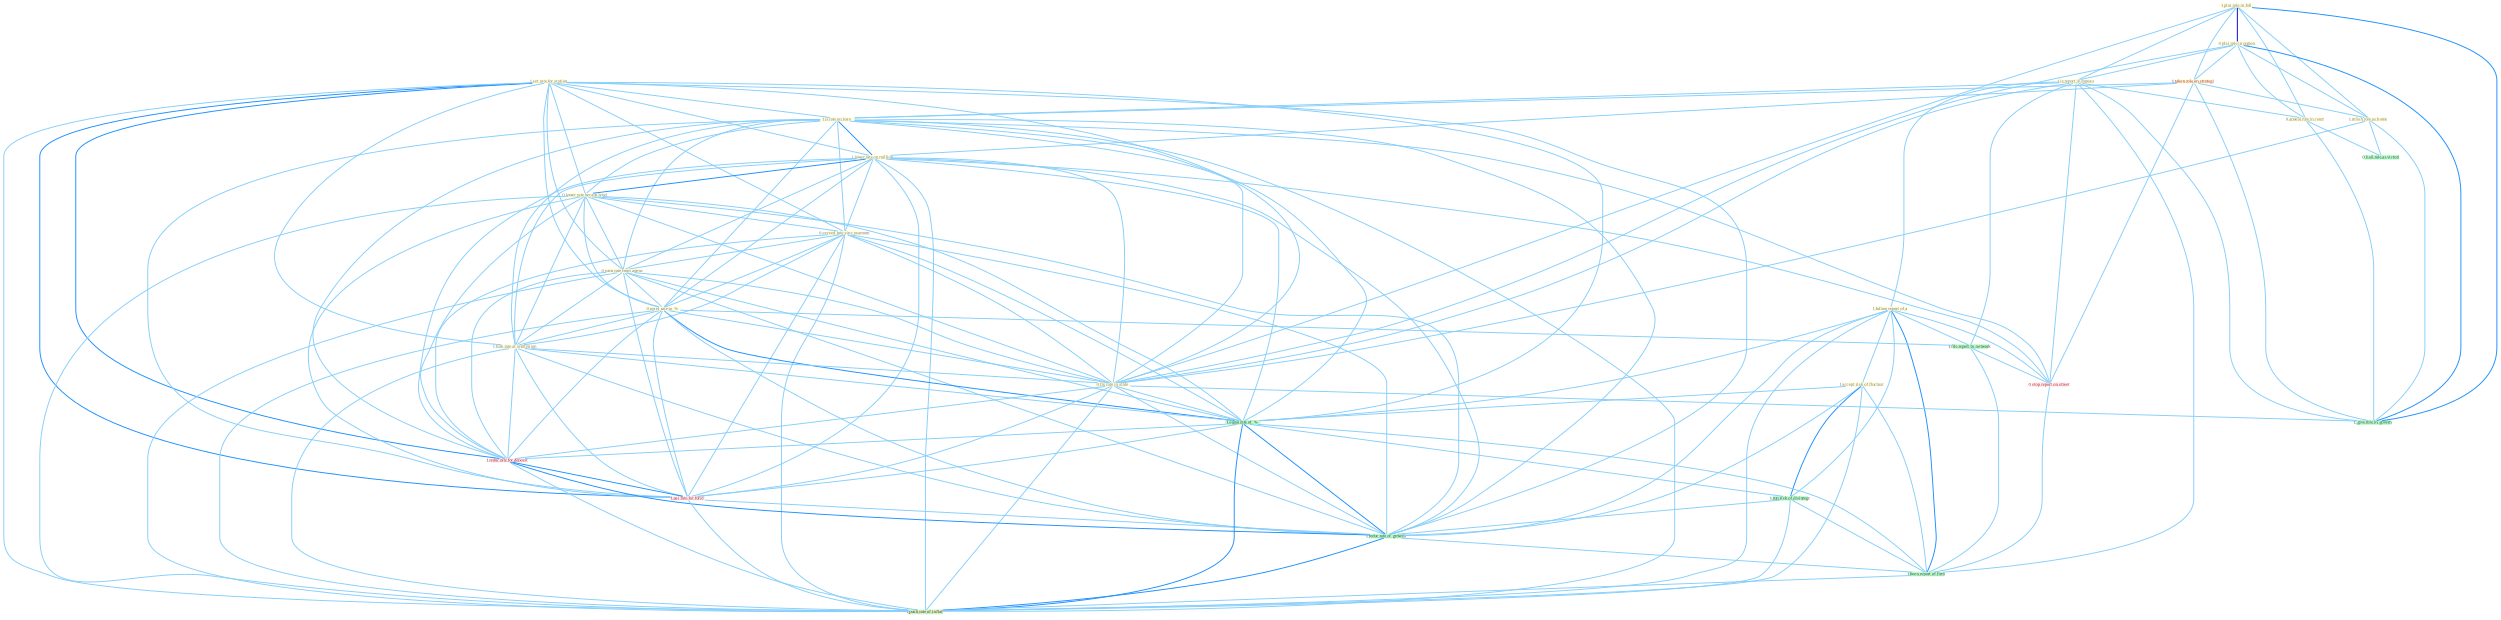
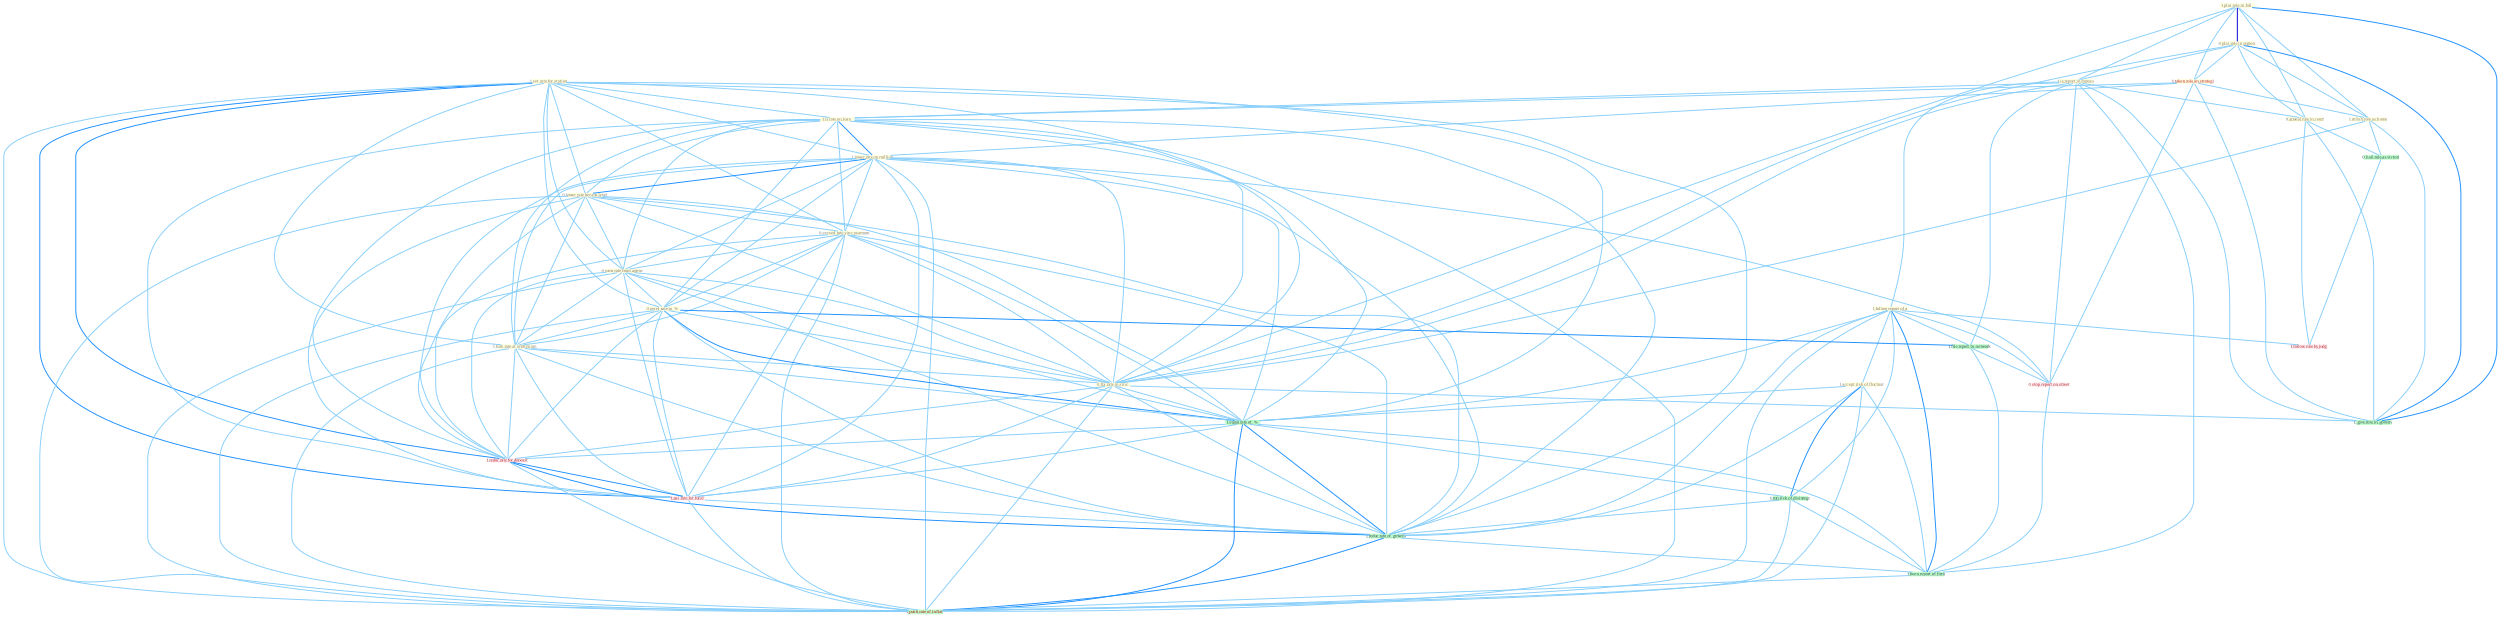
edge "1_is_rate_on_loan" -- "0_stop_report_on_street": removed
edge "0_lower_rate_becaus_level" -- "0_reset_rate_to_%": removed
edge "0_reset_rate_to_%" -- "1_file_report_to_network": color #87cefa -> #1e90ff
node "1_follow_rule_by_judg": added
node "0_fix_rate_in_state": label "0_fix_rate_in_state" -> "0_fix_rate_in_sinc"
